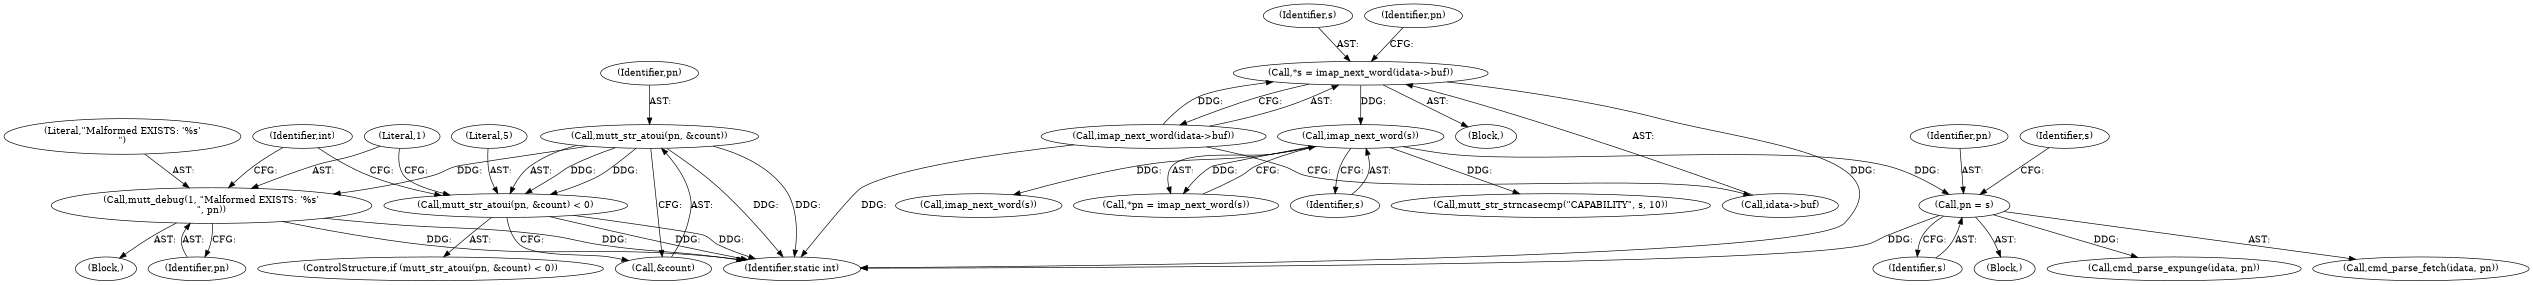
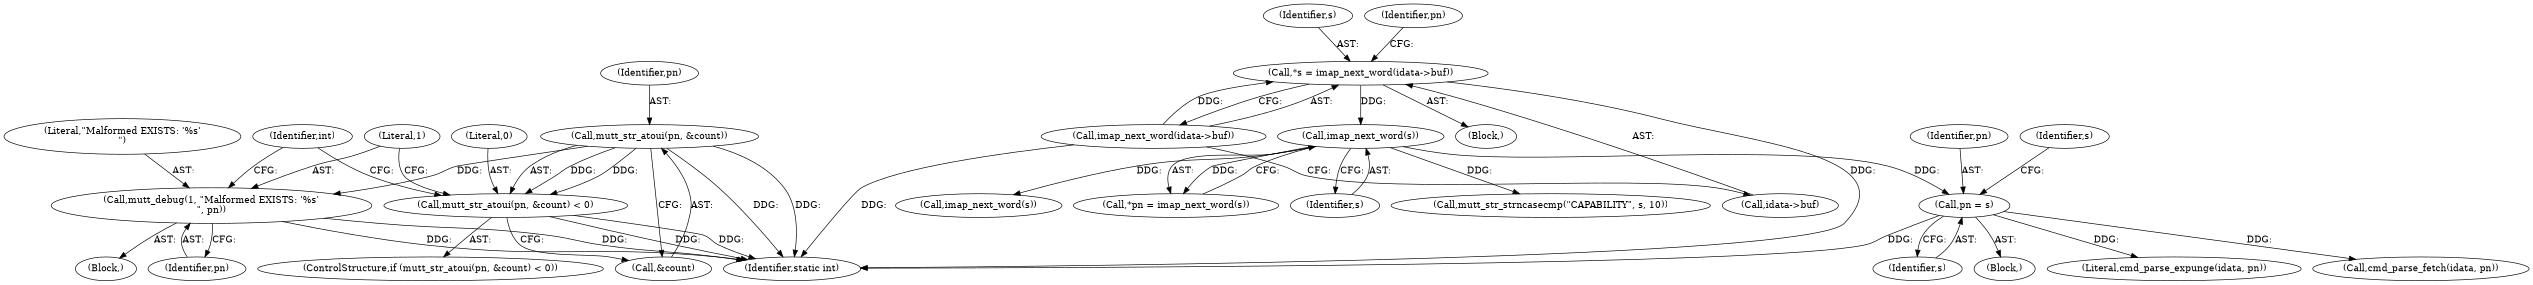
node "(Literal,5)": label "(Literal,5)" -> "(Literal,0)"
edge "(Call,pn = s)" -> "(Call,cmd_parse_fetch(idata, pn))": label "AST: " -> "DDG: "
node "(Call,cmd_parse_expunge(idata, pn))": label "(Call,cmd_parse_expunge(idata, pn))" -> "(Literal,cmd_parse_expunge(idata, pn))"
